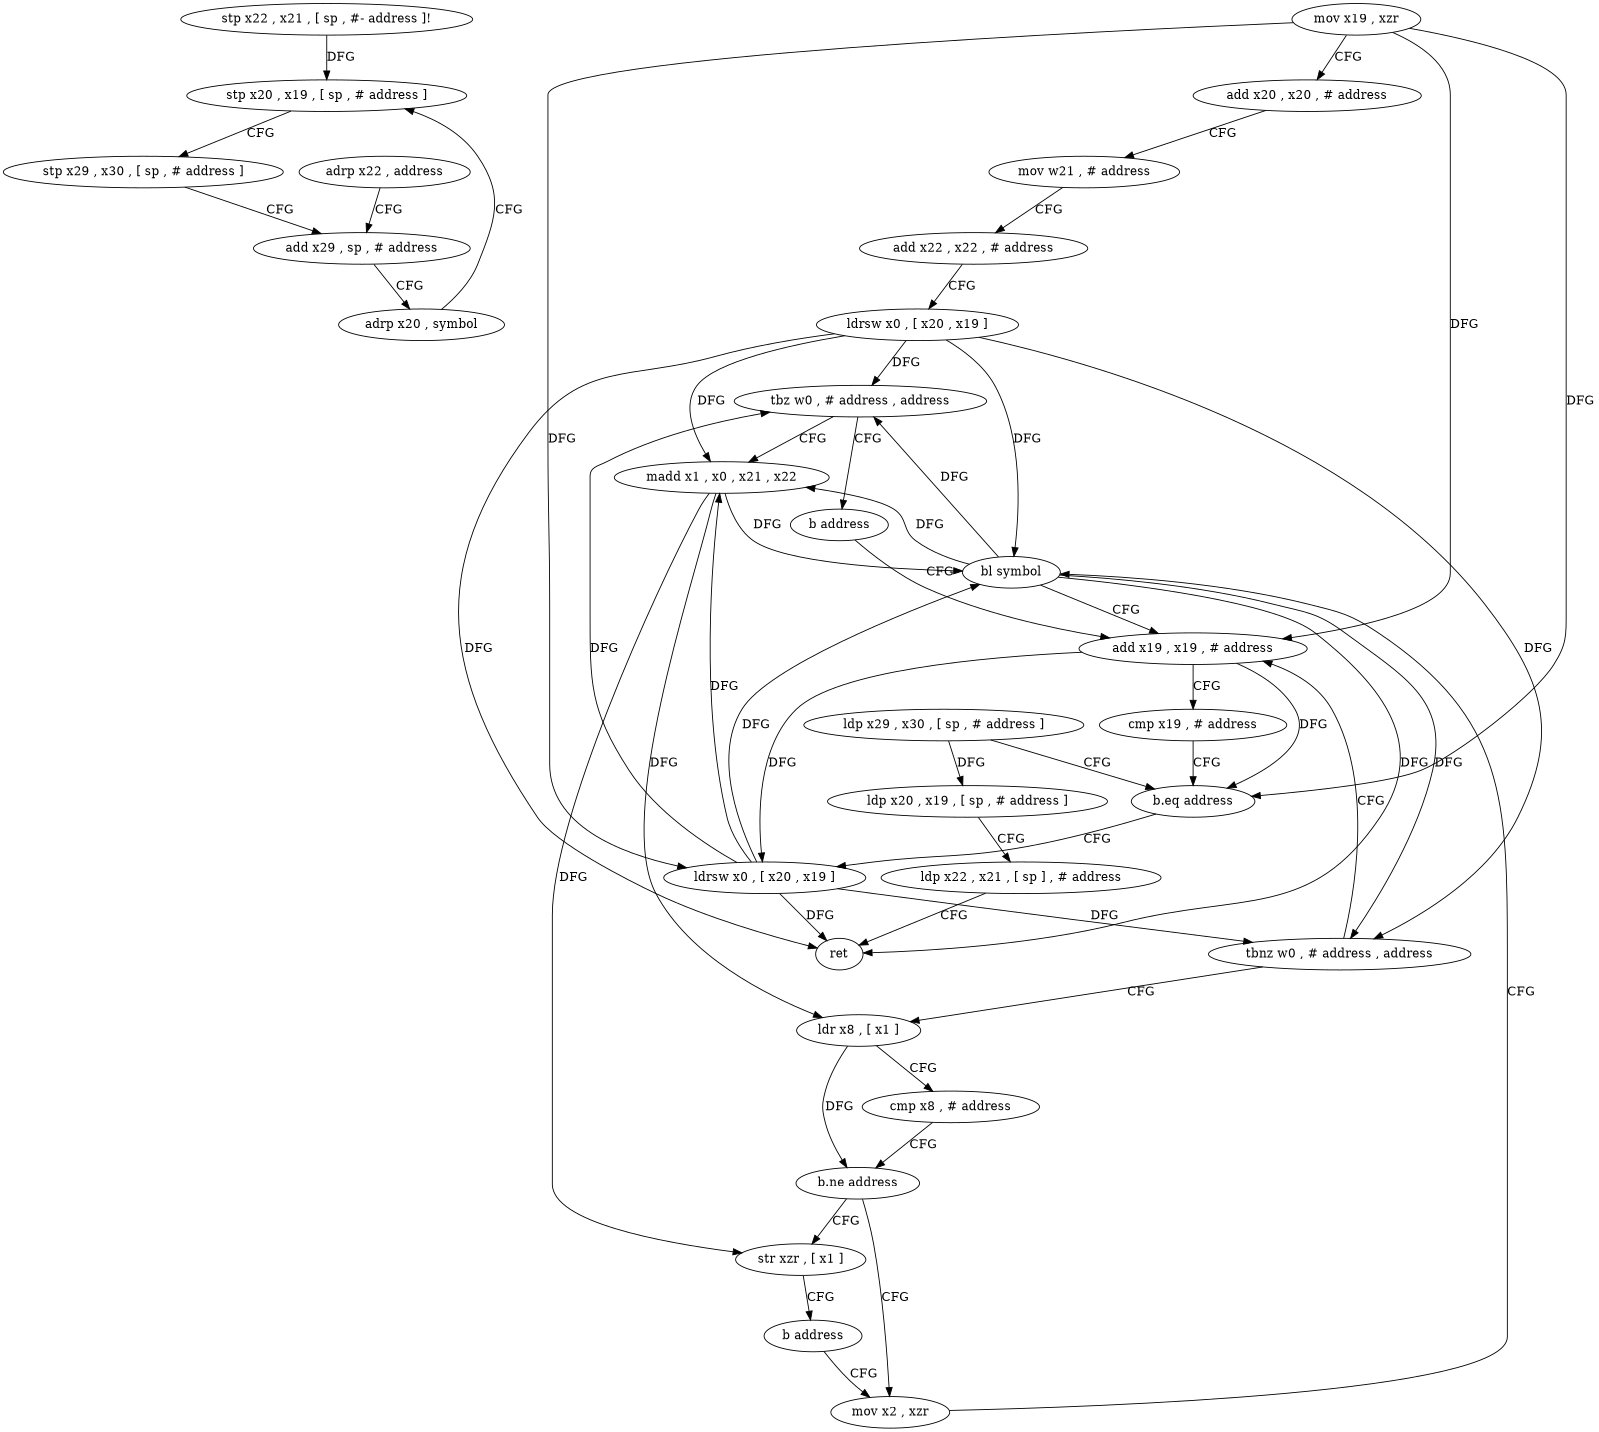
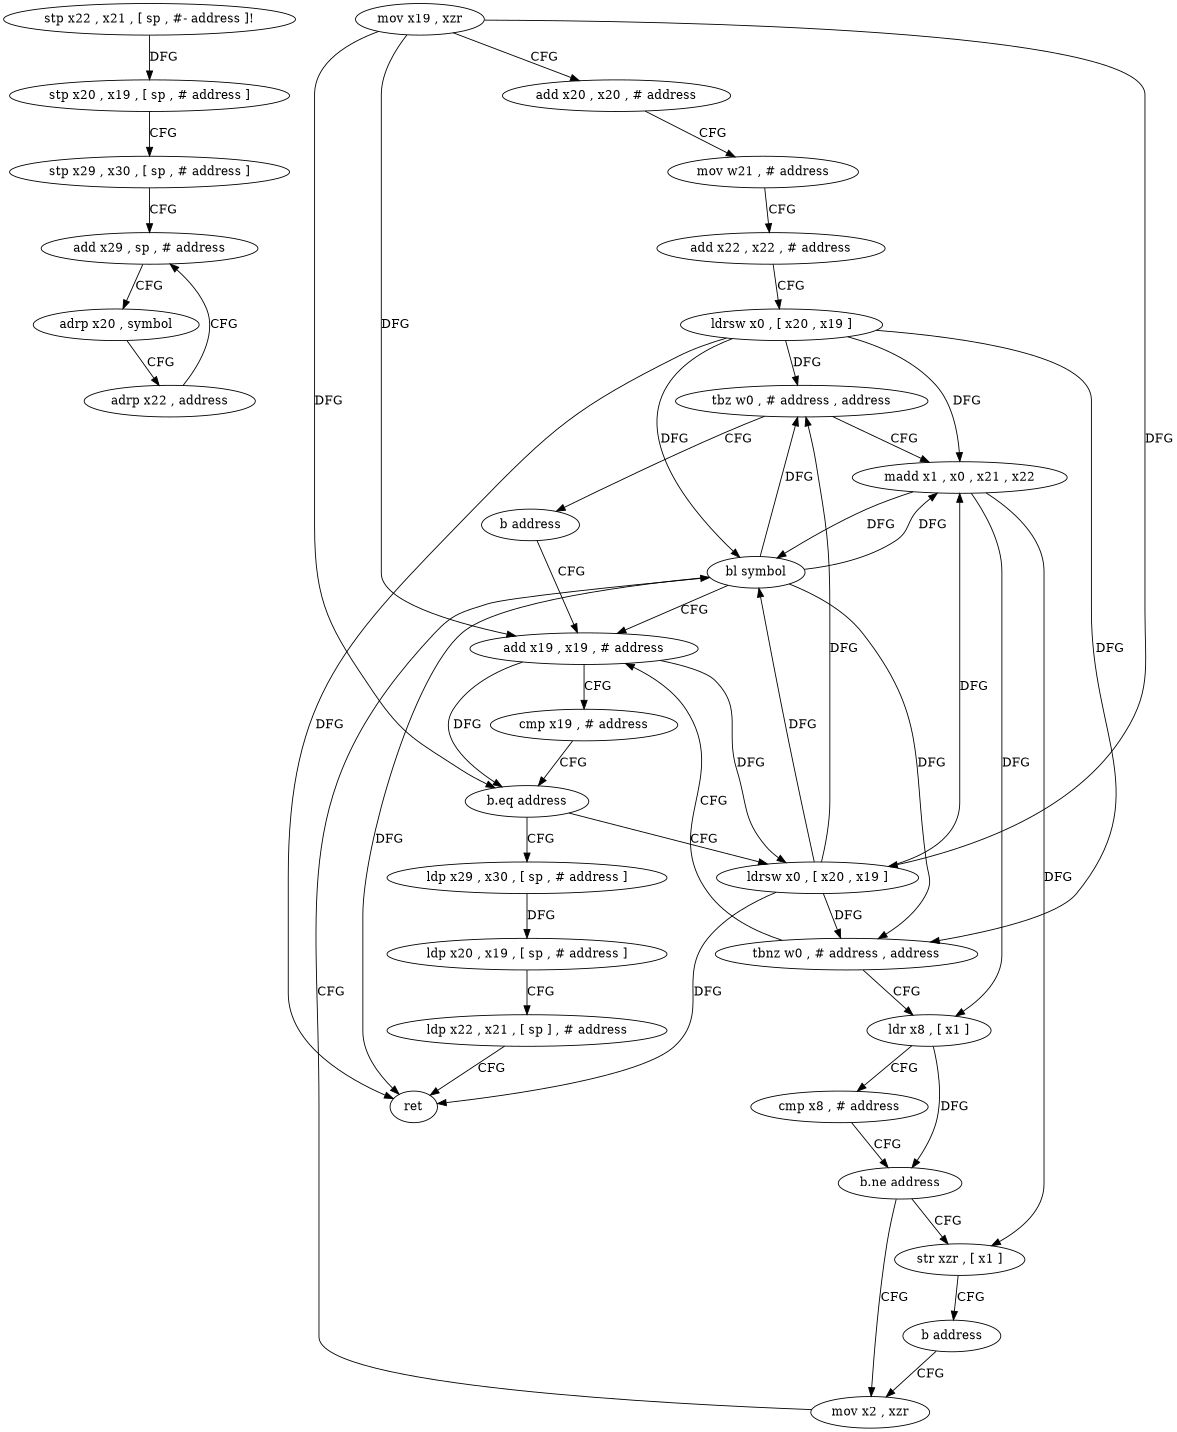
edge "adrp x20 , symbol" -> "stp x20 , x19 , [ sp , # address ]": now "adrp x20 , symbol" -> "adrp x22 , address"
edge "ldp x29 , x30 , [ sp , # address ]" -> "b.eq address": reversed
